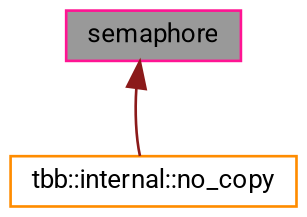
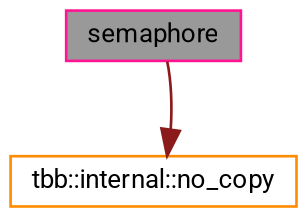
edge "tbb::internal::no_copy" -> "semaphore": reversed
